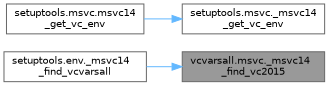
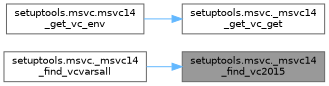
node "setuptools.msvc._msvc14 _get_vc_env": label "setuptools.msvc._msvc14 _get_vc_env" -> "setuptools.msvc._msvc14 _get_vc_get"
node "setuptools.env._msvc14 _find_vcvarsall": label "setuptools.env._msvc14 _find_vcvarsall" -> "setuptools.msvc._msvc14 _find_vcvarsall"
node "vcvarsall.msvc._msvc14 _find_vc2015": label "vcvarsall.msvc._msvc14 _find_vc2015" -> "setuptools.msvc._msvc14 _find_vc2015"
